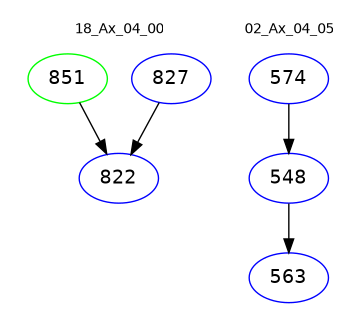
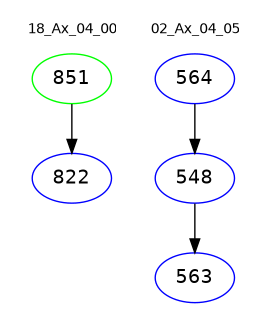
node "827": removed
node "574": label "574" -> "564"
